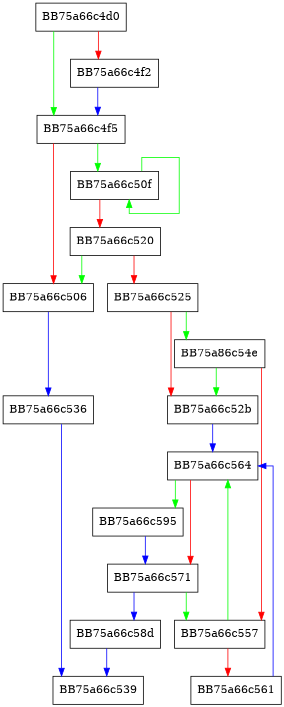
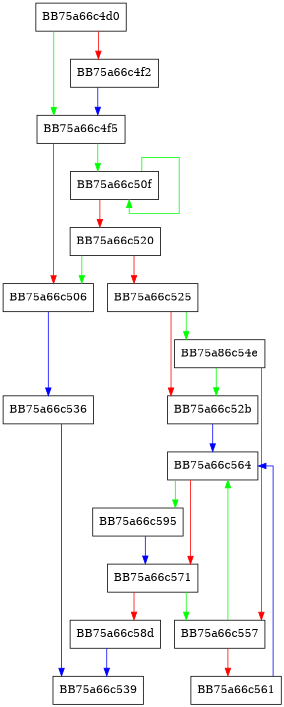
edge "BB75a66c571" -> "BB75a66c58d": color blue -> red
